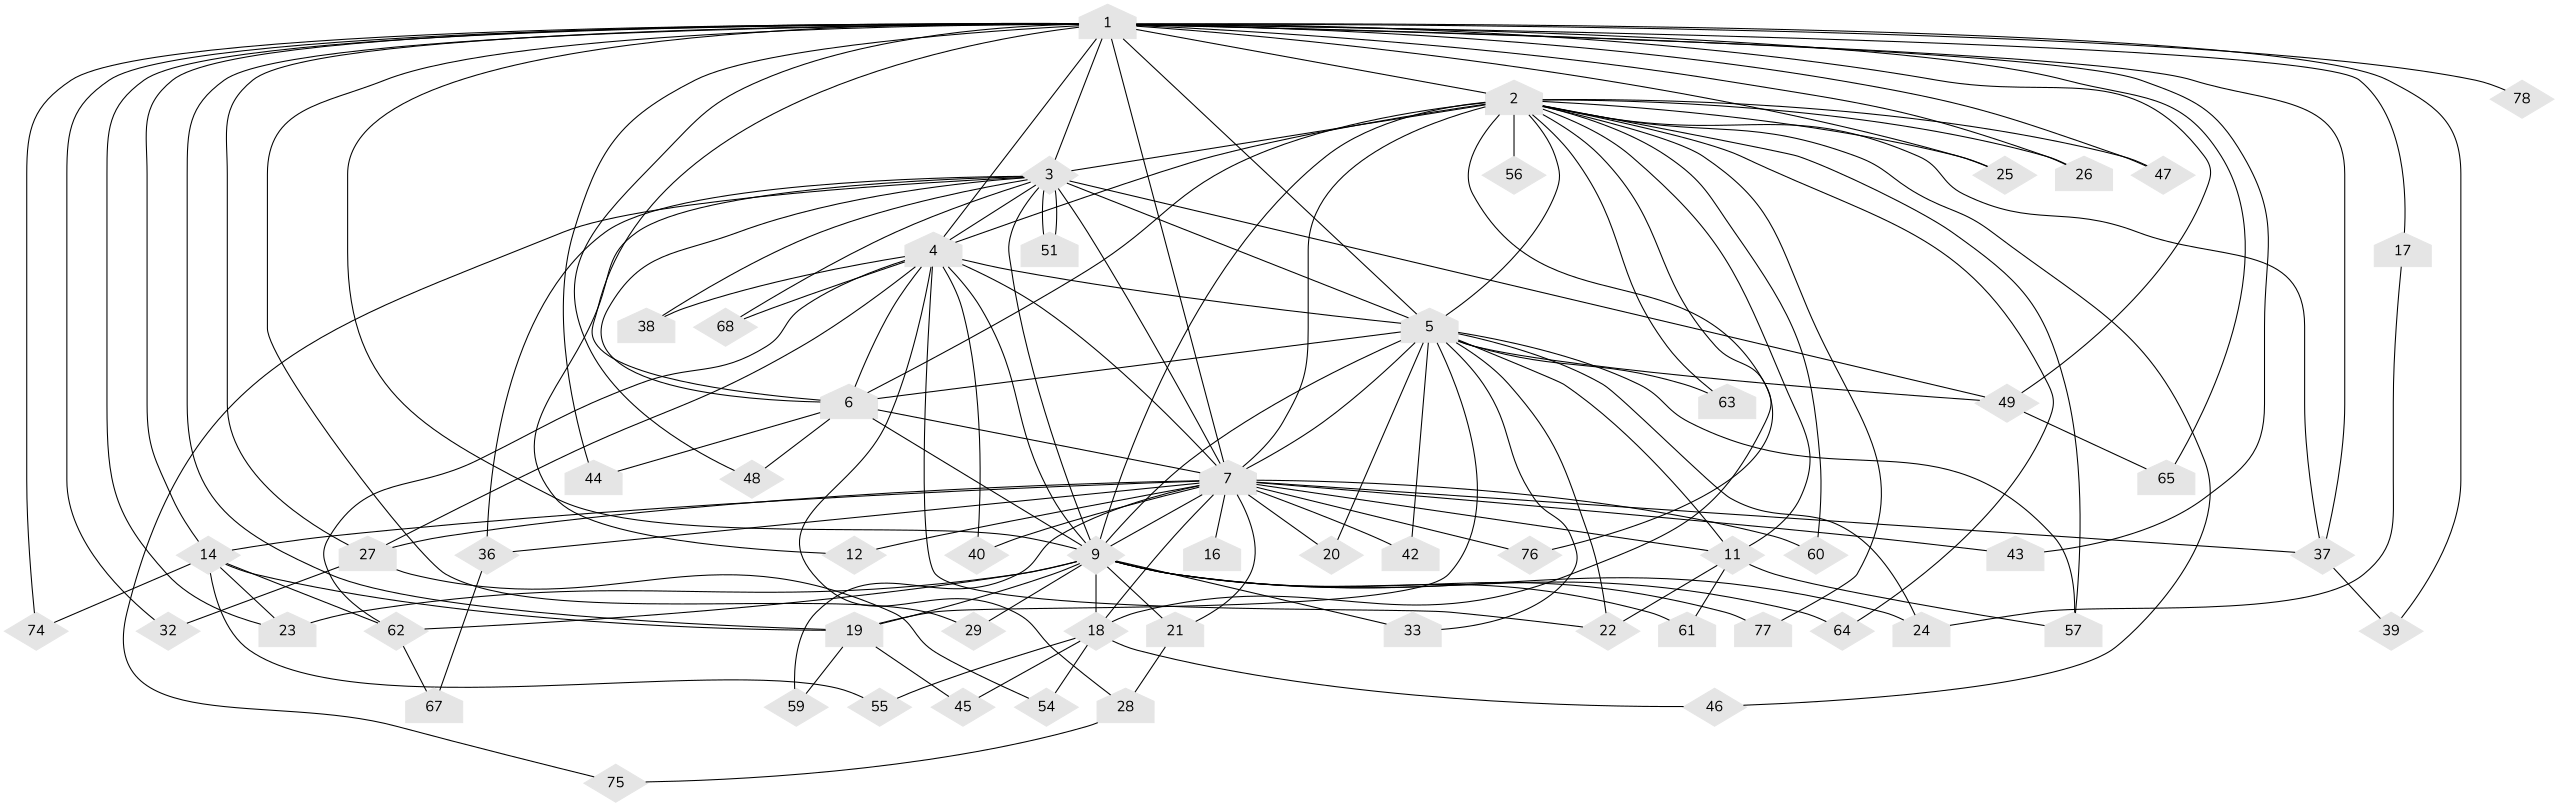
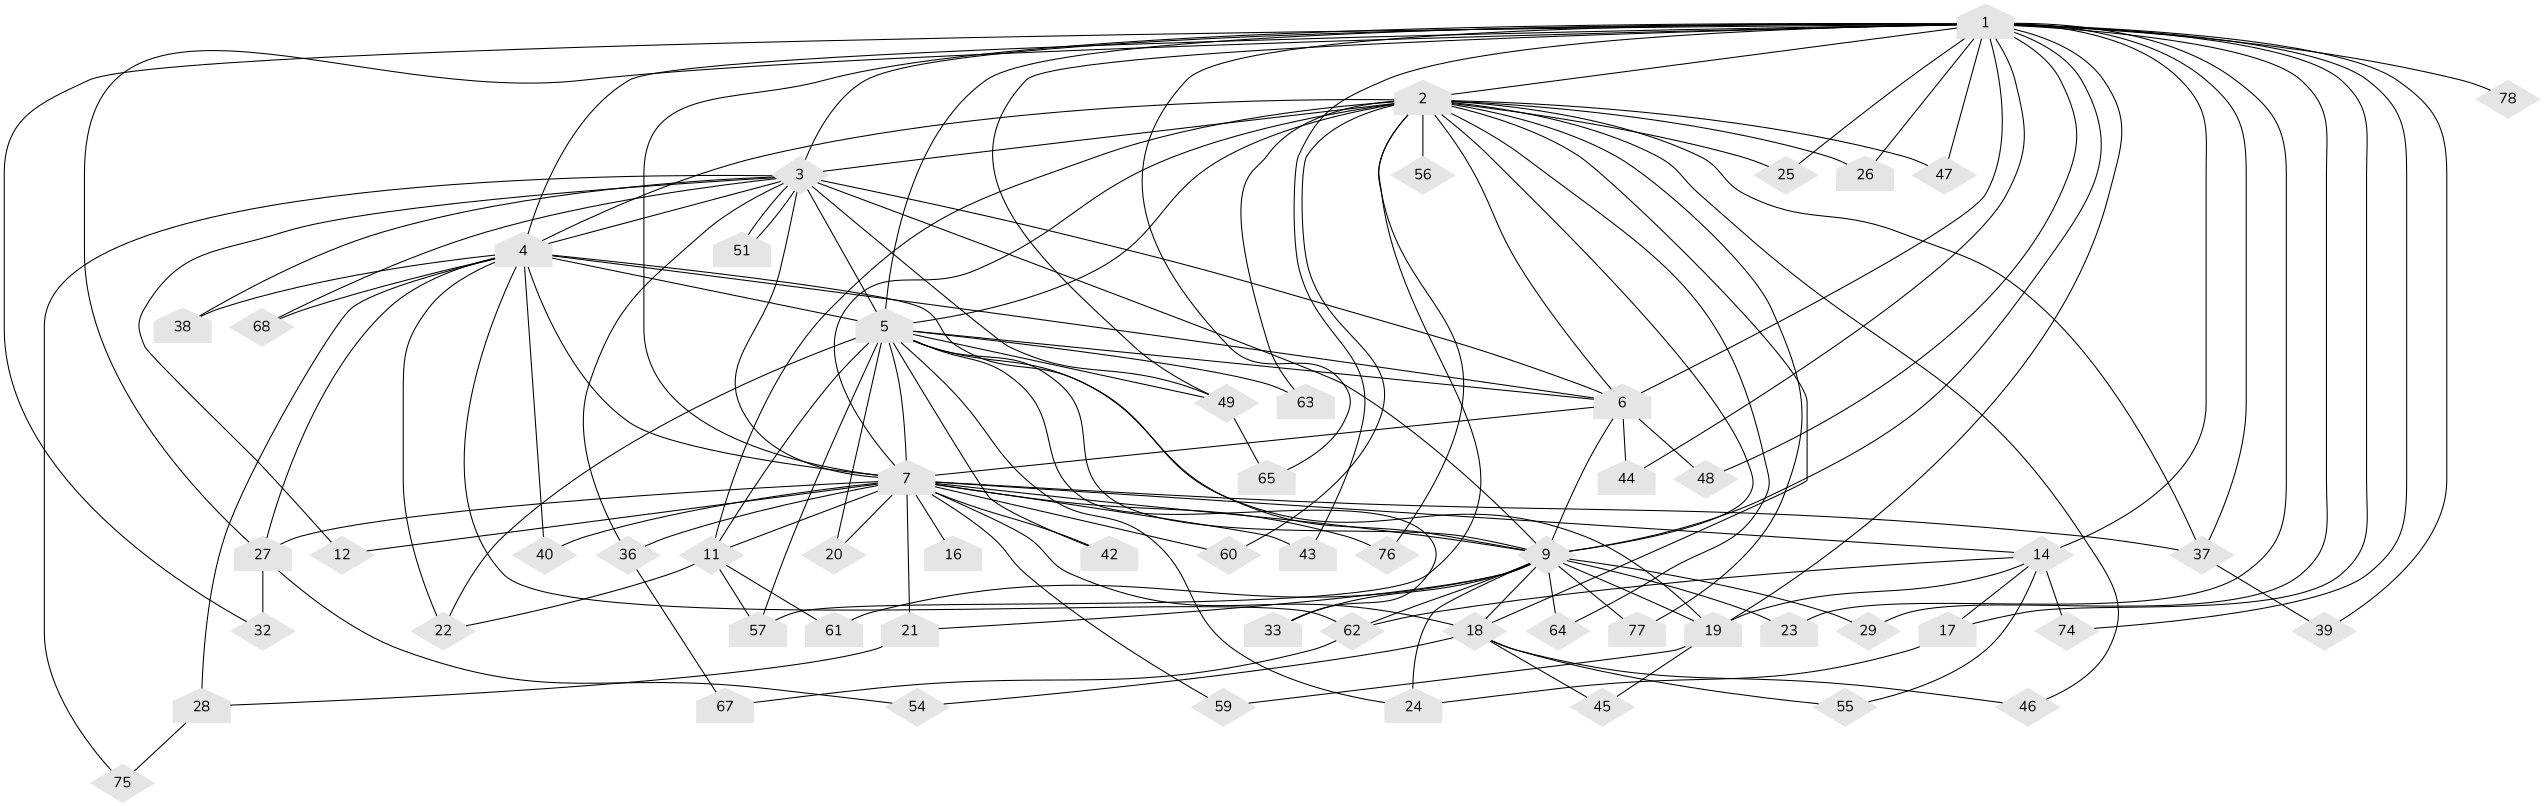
edge "14" -- "23": now "14" -- "17"
